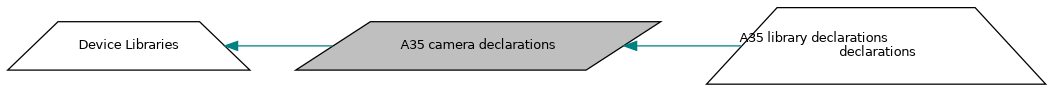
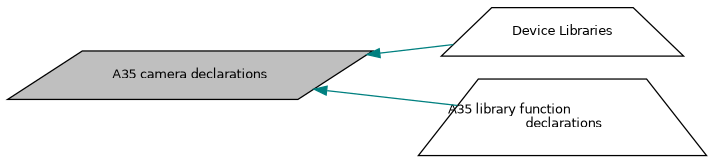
edge "A35 camera declarations" -> "Device Libraries": reversed
node "A35 library declarations declarations": label "A35 library declarations declarations" -> "A35 library function declarations"
